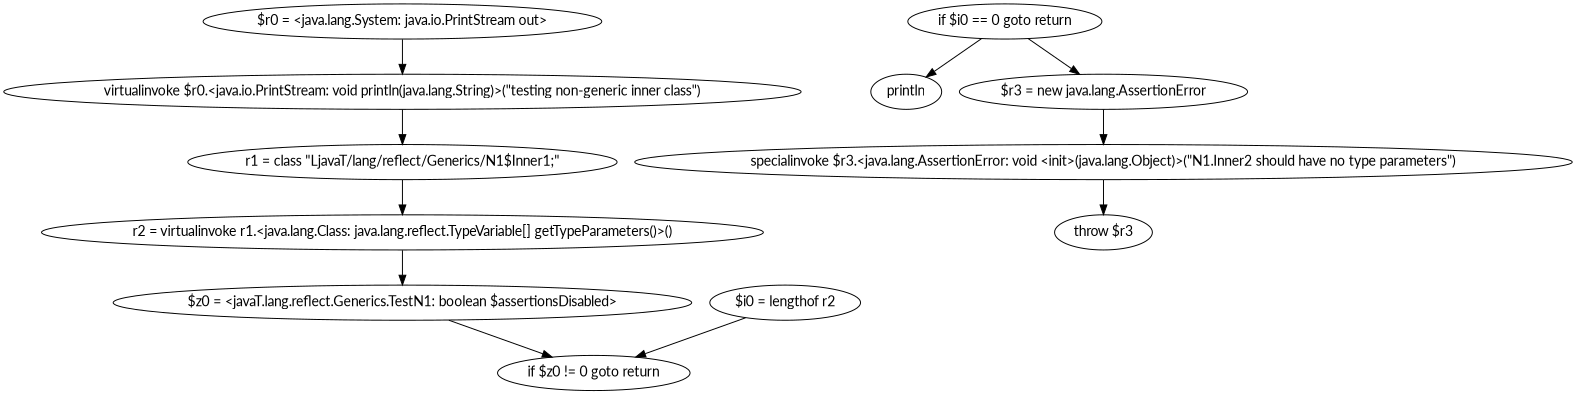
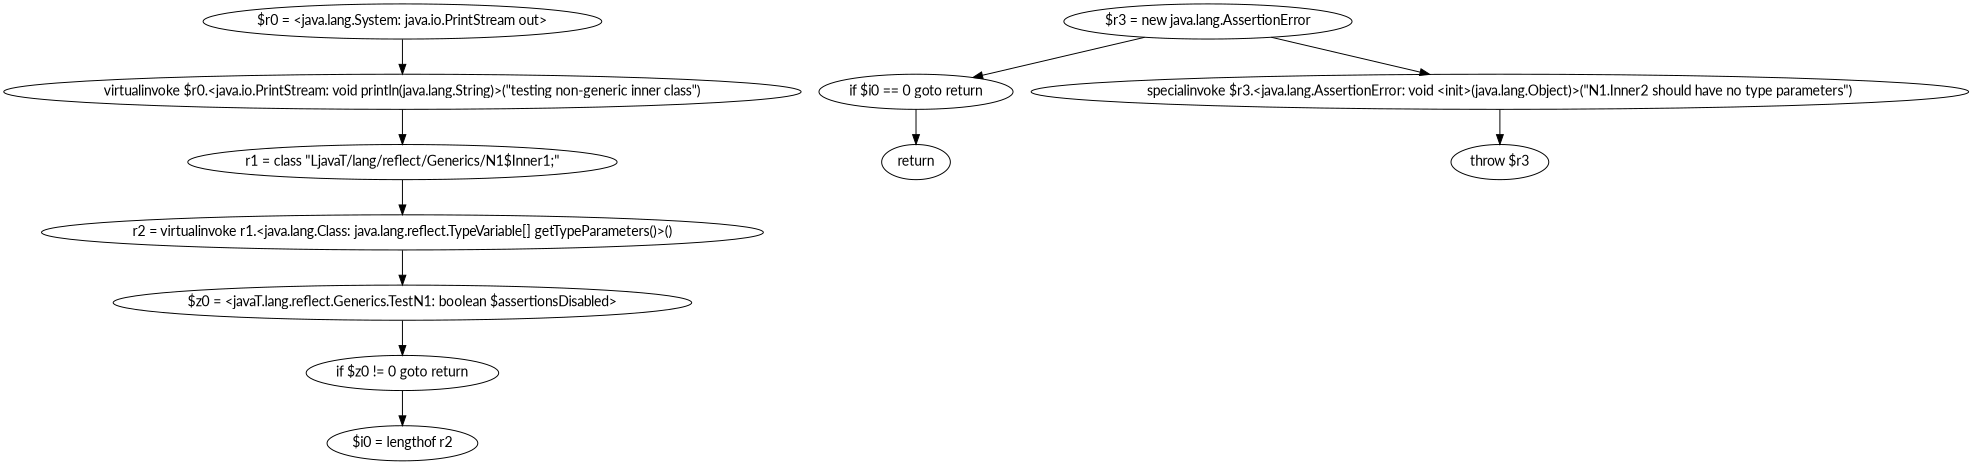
edge "if $i0 == 0 goto return" -> "$r3 = new java.lang.AssertionError": reversed
node "println": label "println" -> "return"
edge "$i0 = lengthof r2" -> "if $z0 != 0 goto return": reversed
